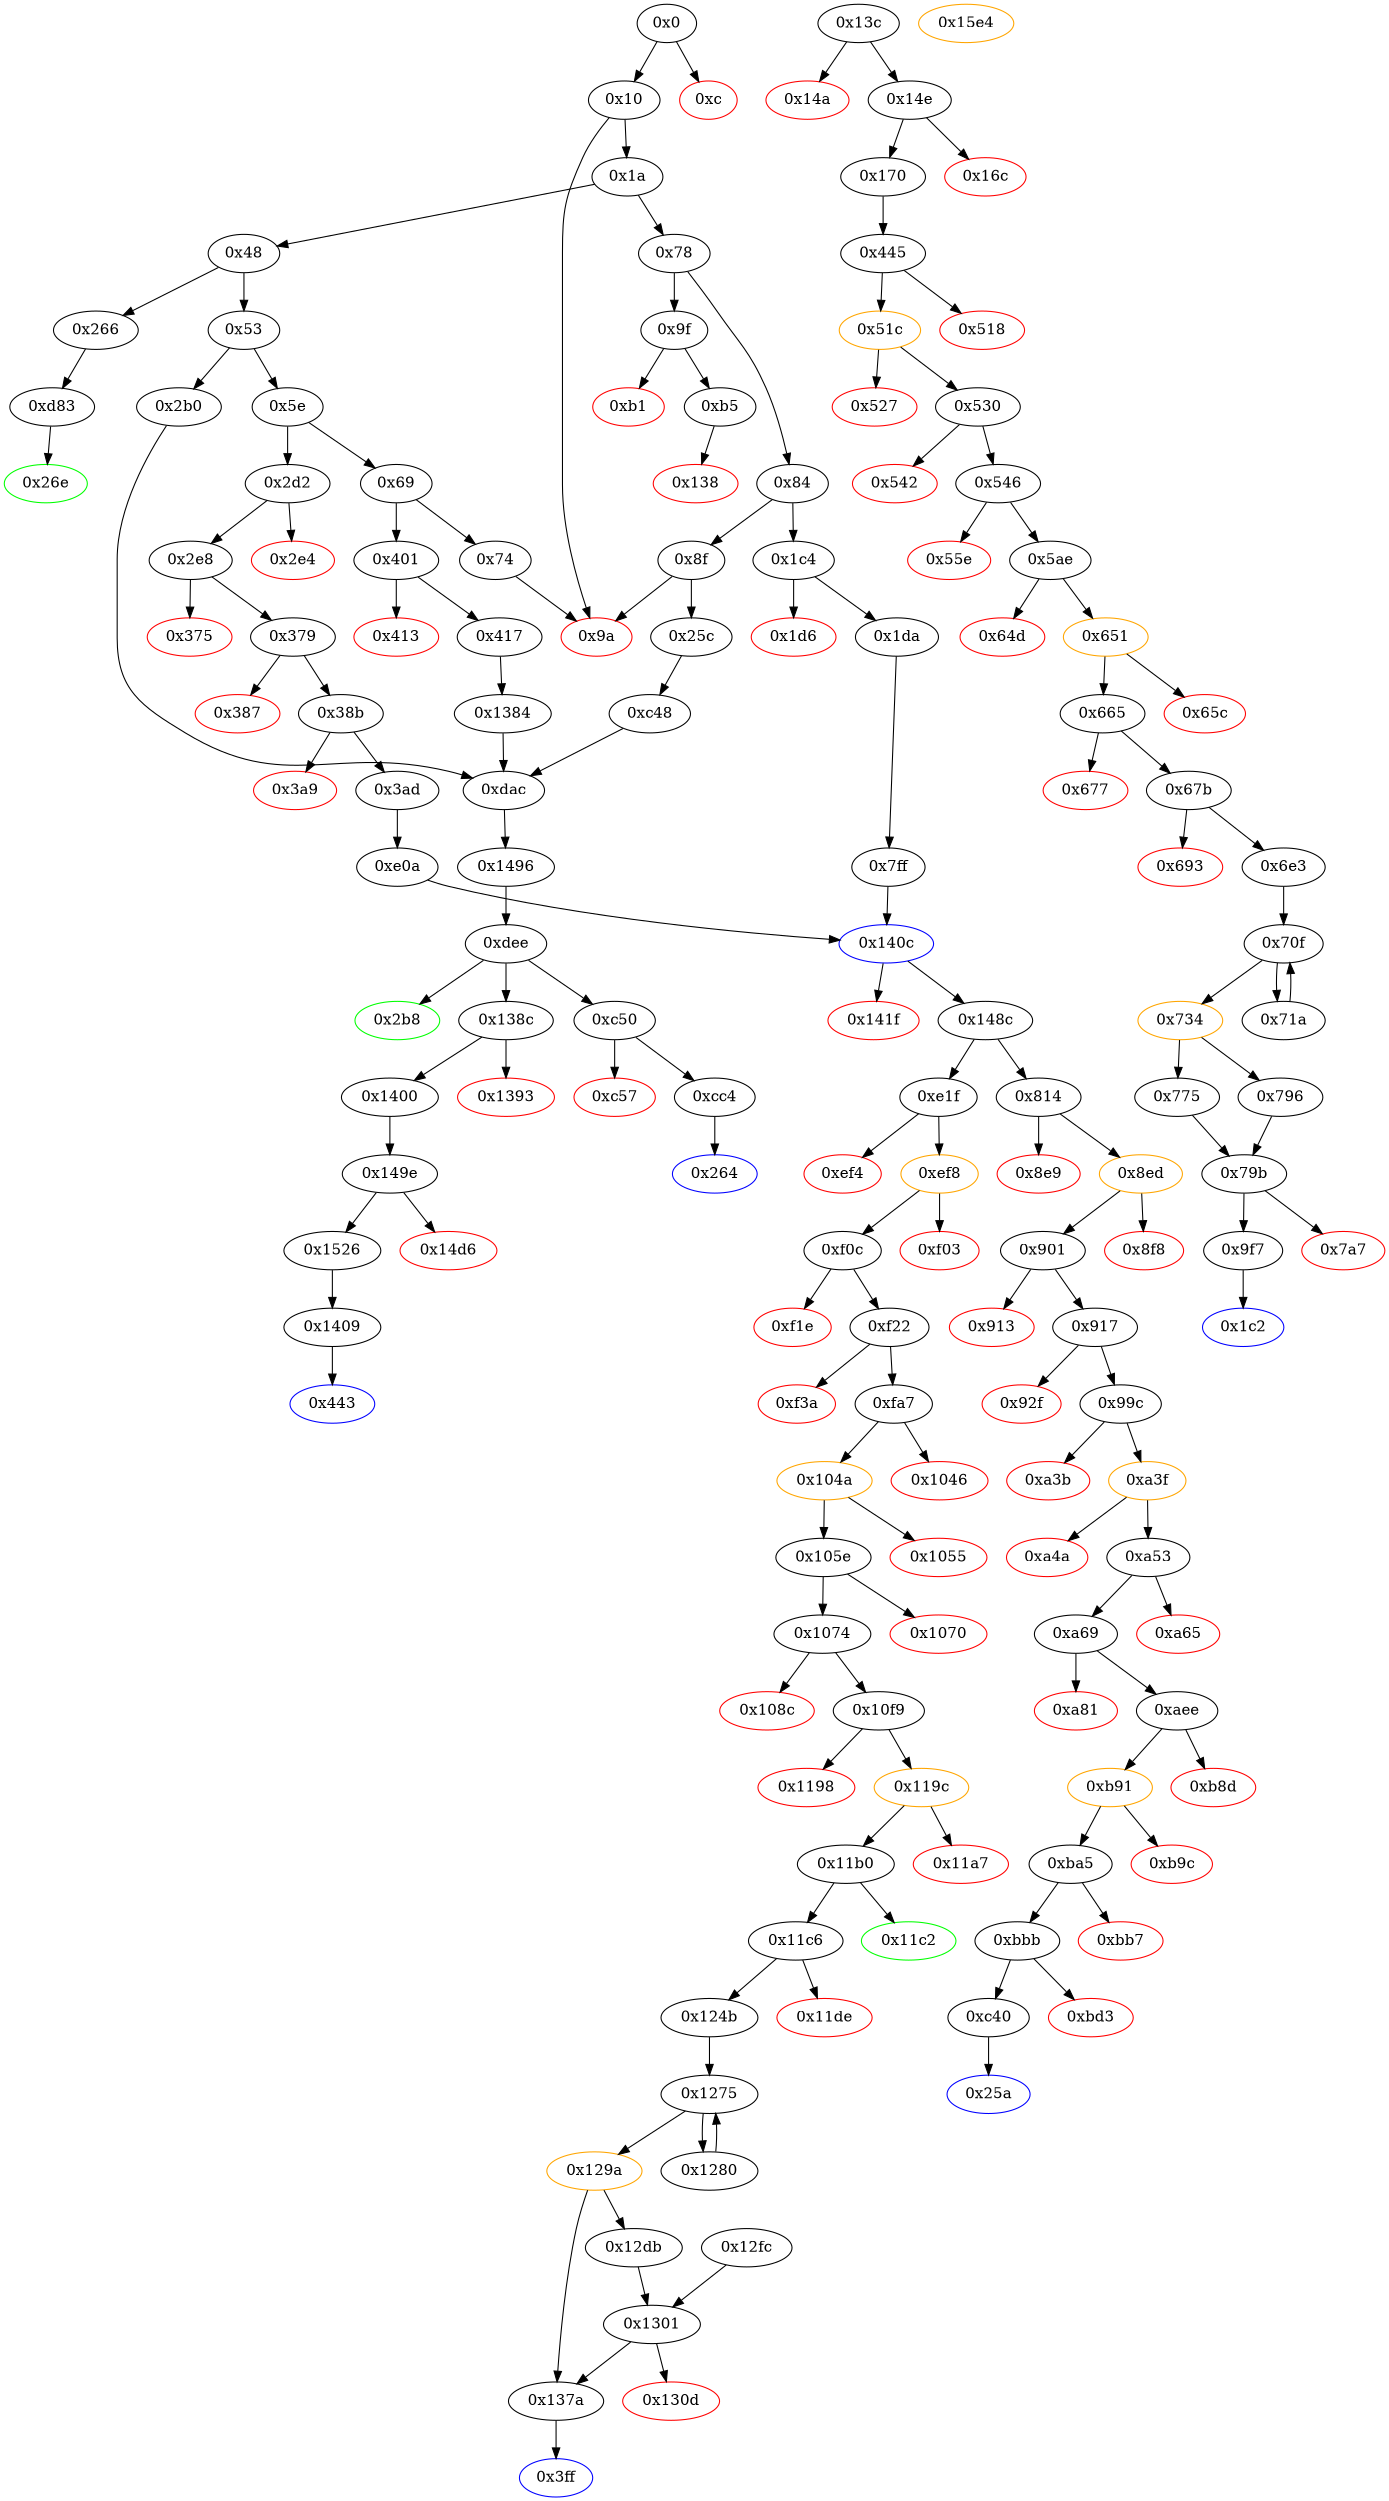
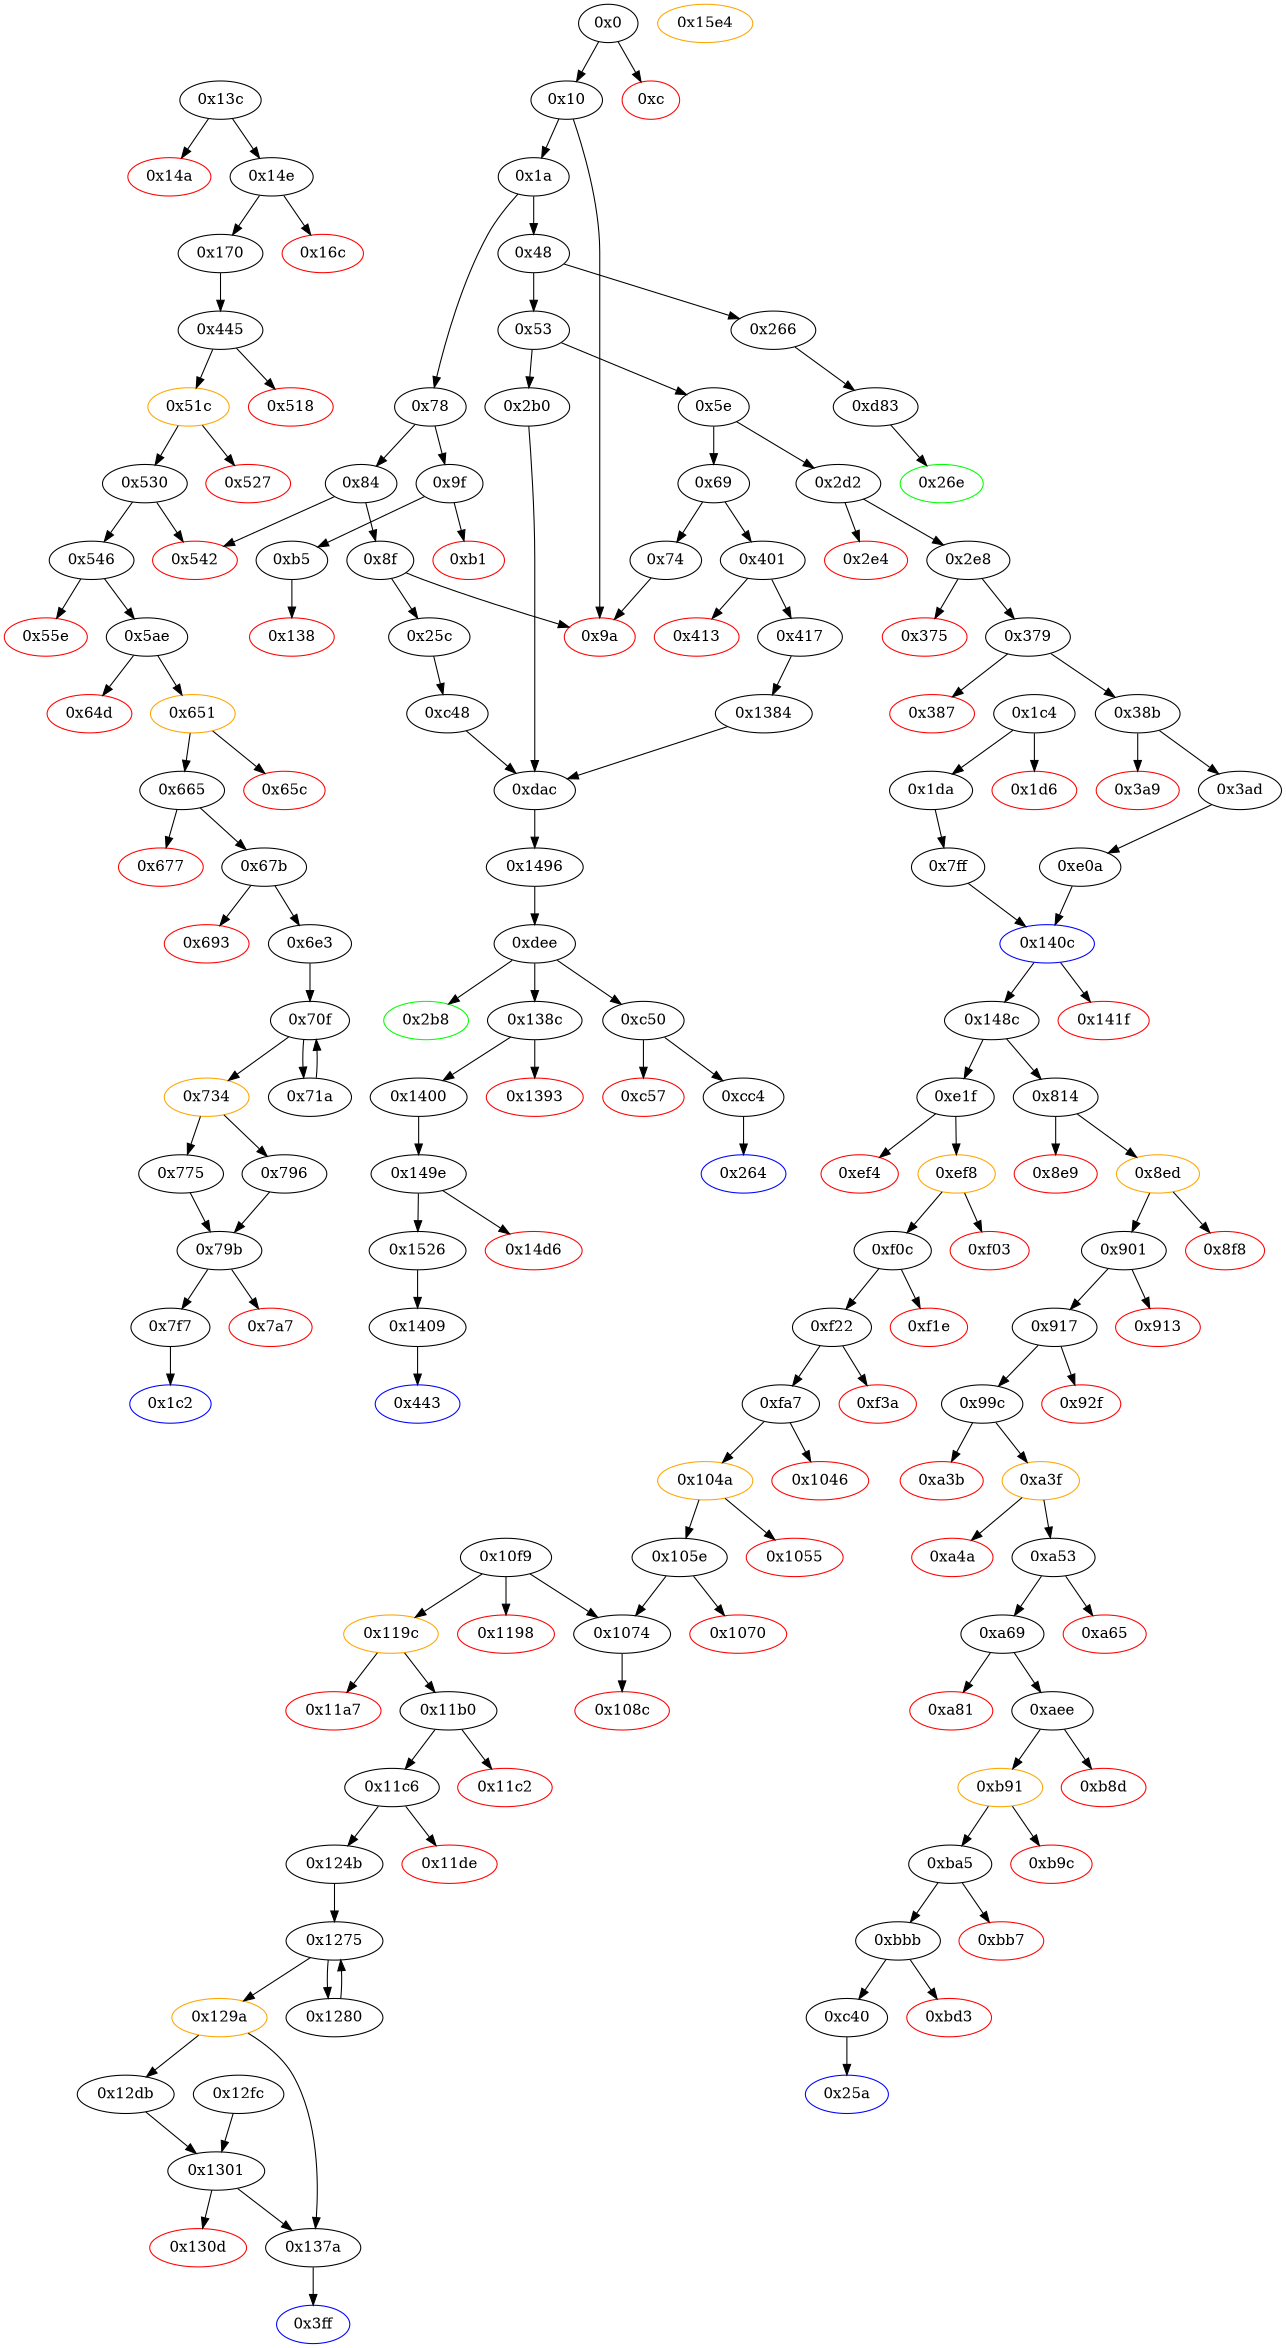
edge "0x84" -> "0x1c4": now "0x84" -> "0x542"
node "0x9f7": label "0x9f7" -> "0x7f7"
edge "0x1074" -> "0x10f9": reversed
node "0x11c2": color green -> red
